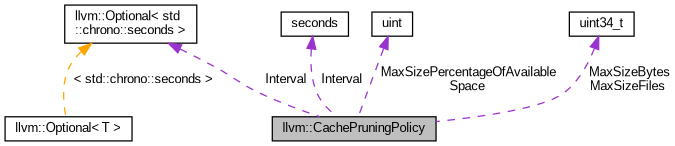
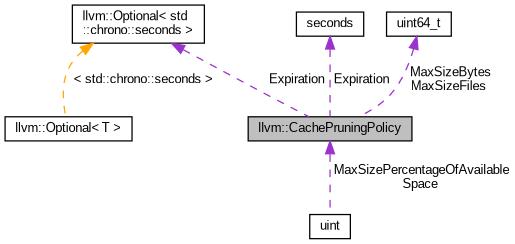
node "uint34_t": label "uint34_t" -> "uint64_t"
edge "llvm::CachePruningPolicy" -> "llvm::Optional< std ::chrono::seconds >": label " Interval" -> " Expiration"
edge "llvm::CachePruningPolicy" -> "seconds": label " Interval" -> " Expiration"
edge "llvm::CachePruningPolicy" -> "uint": reversed
